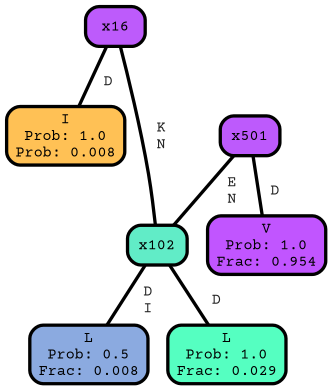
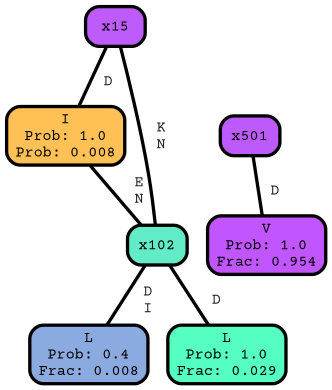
node "x16": label "x16" -> "x15"
edge "x501" -- "x102": now "I Prob: 1.0 Prob: 0.008" -- "x102"
node "L Prob: 0.5 Frac: 0.008": label "L Prob: 0.5 Frac: 0.008" -> "L Prob: 0.4 Frac: 0.008"
